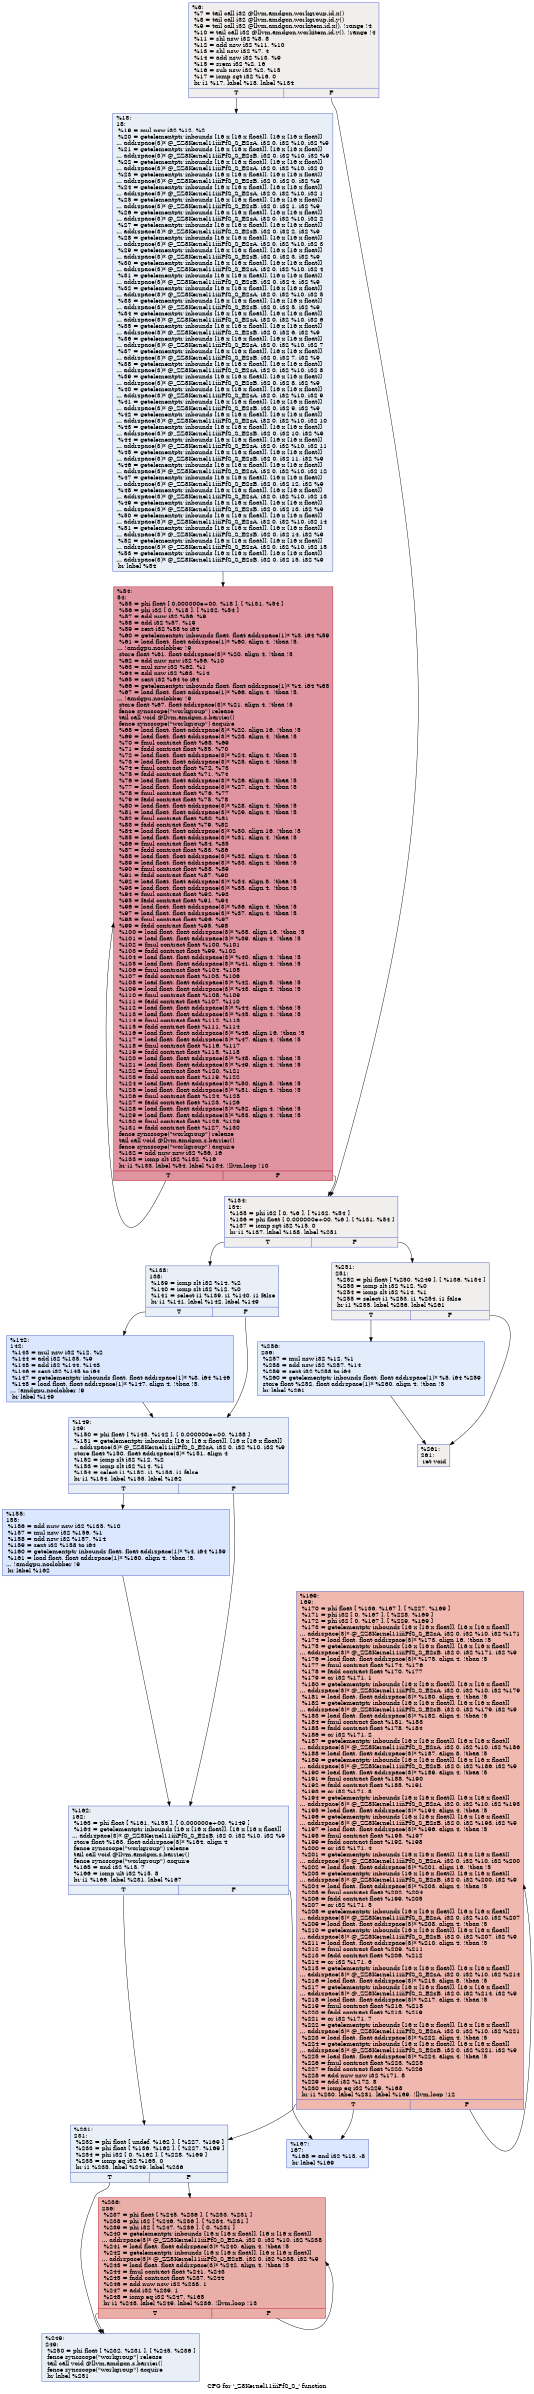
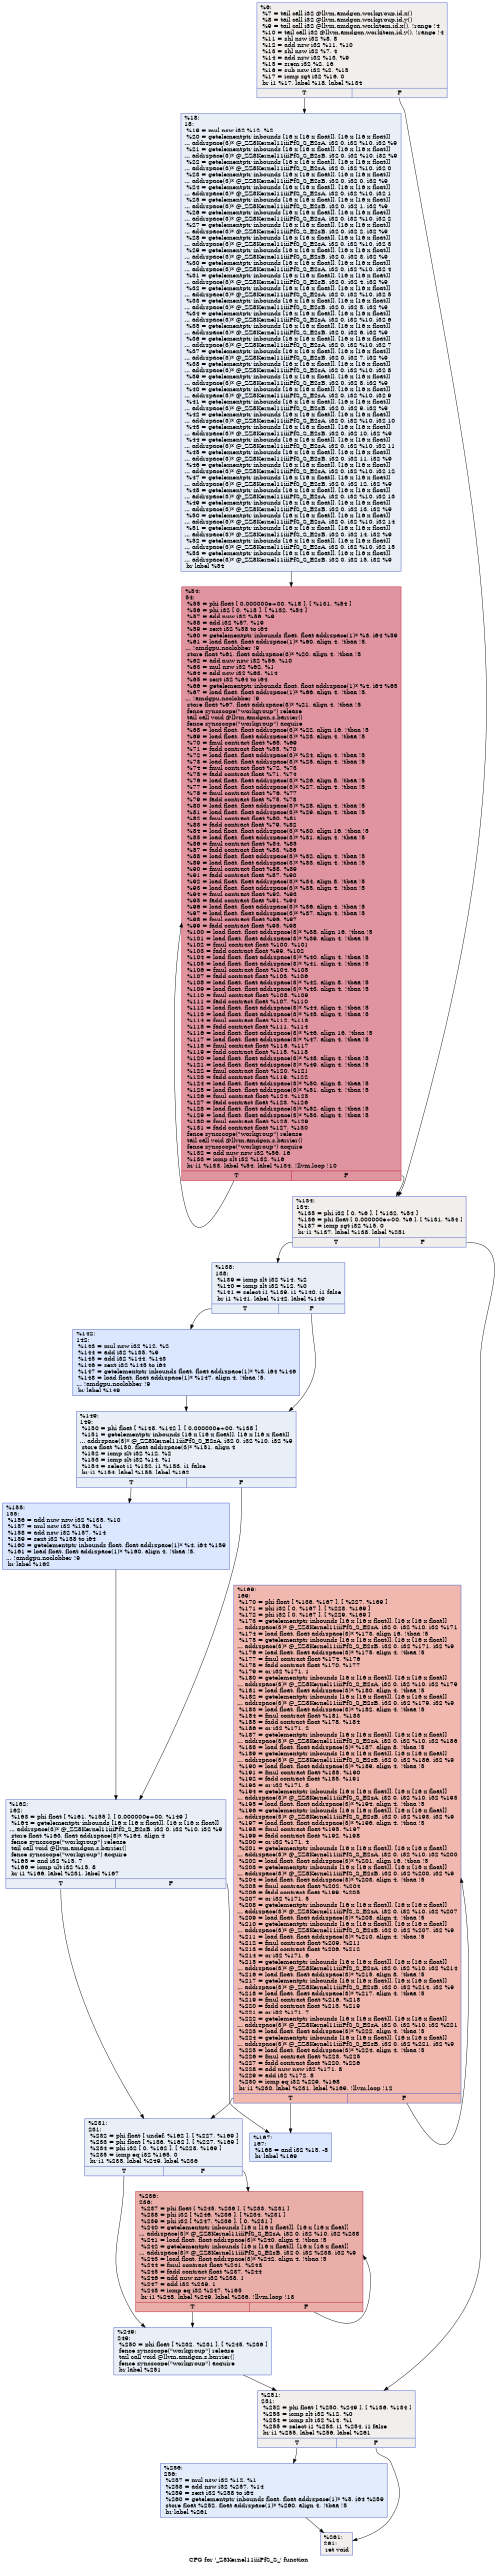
edge "%249:" -> "%251:": added
